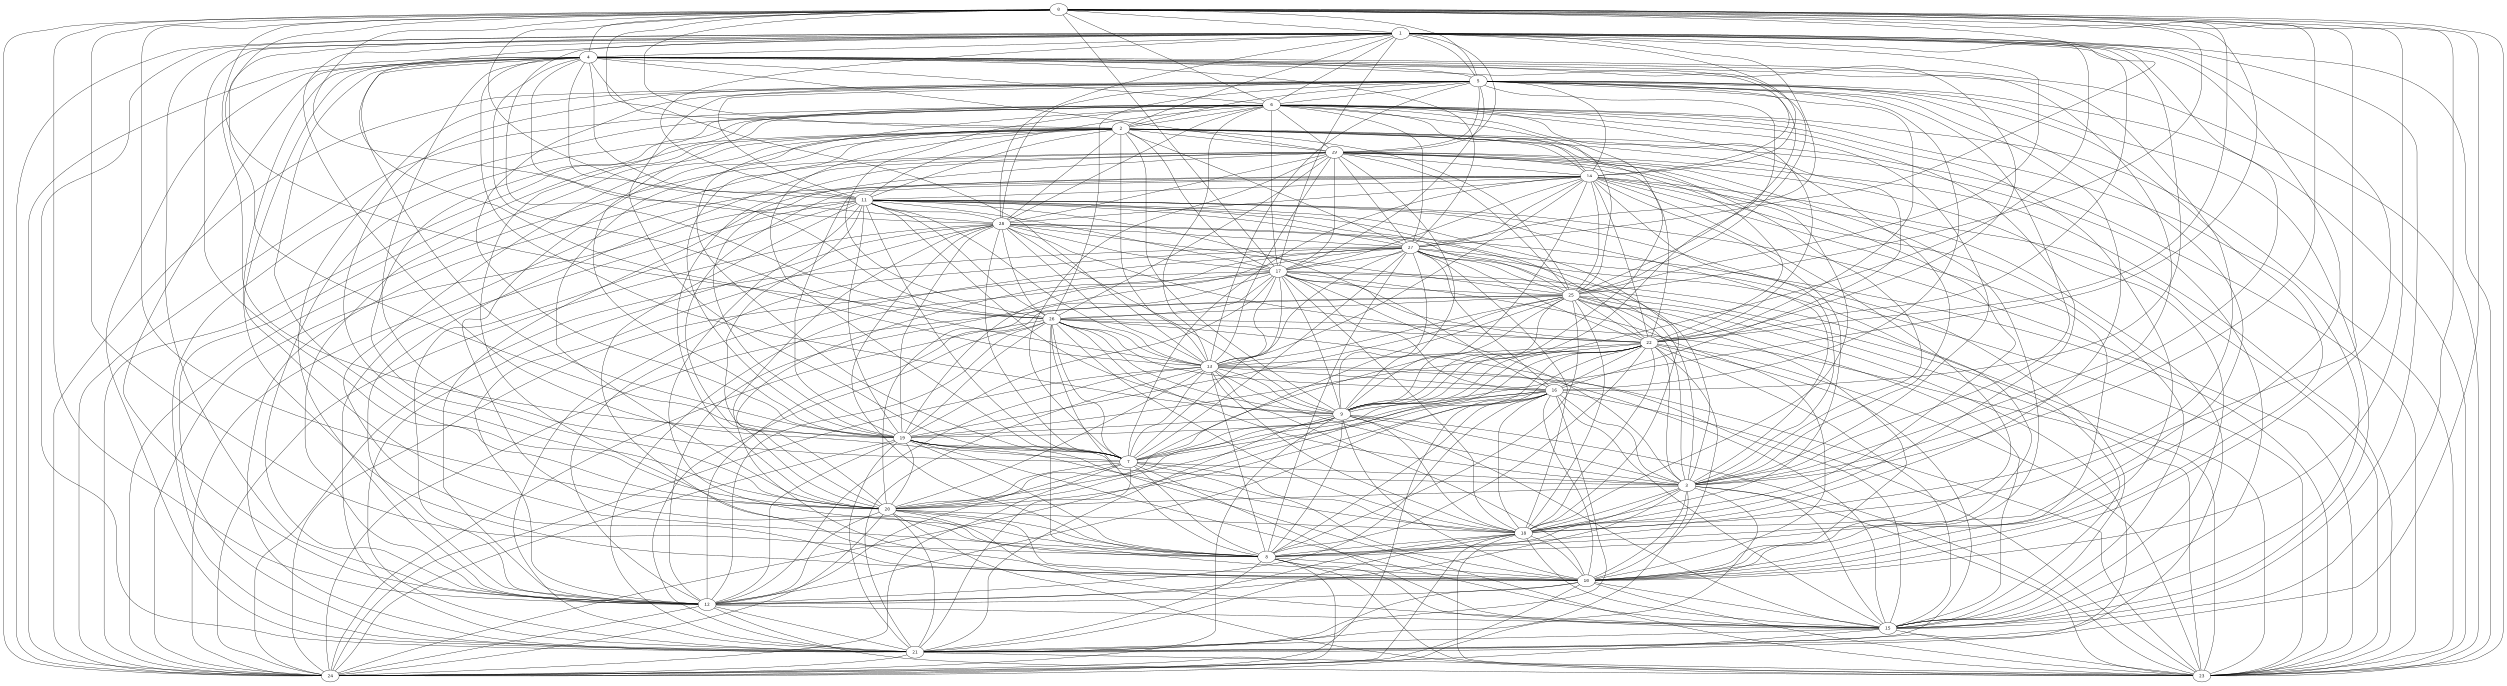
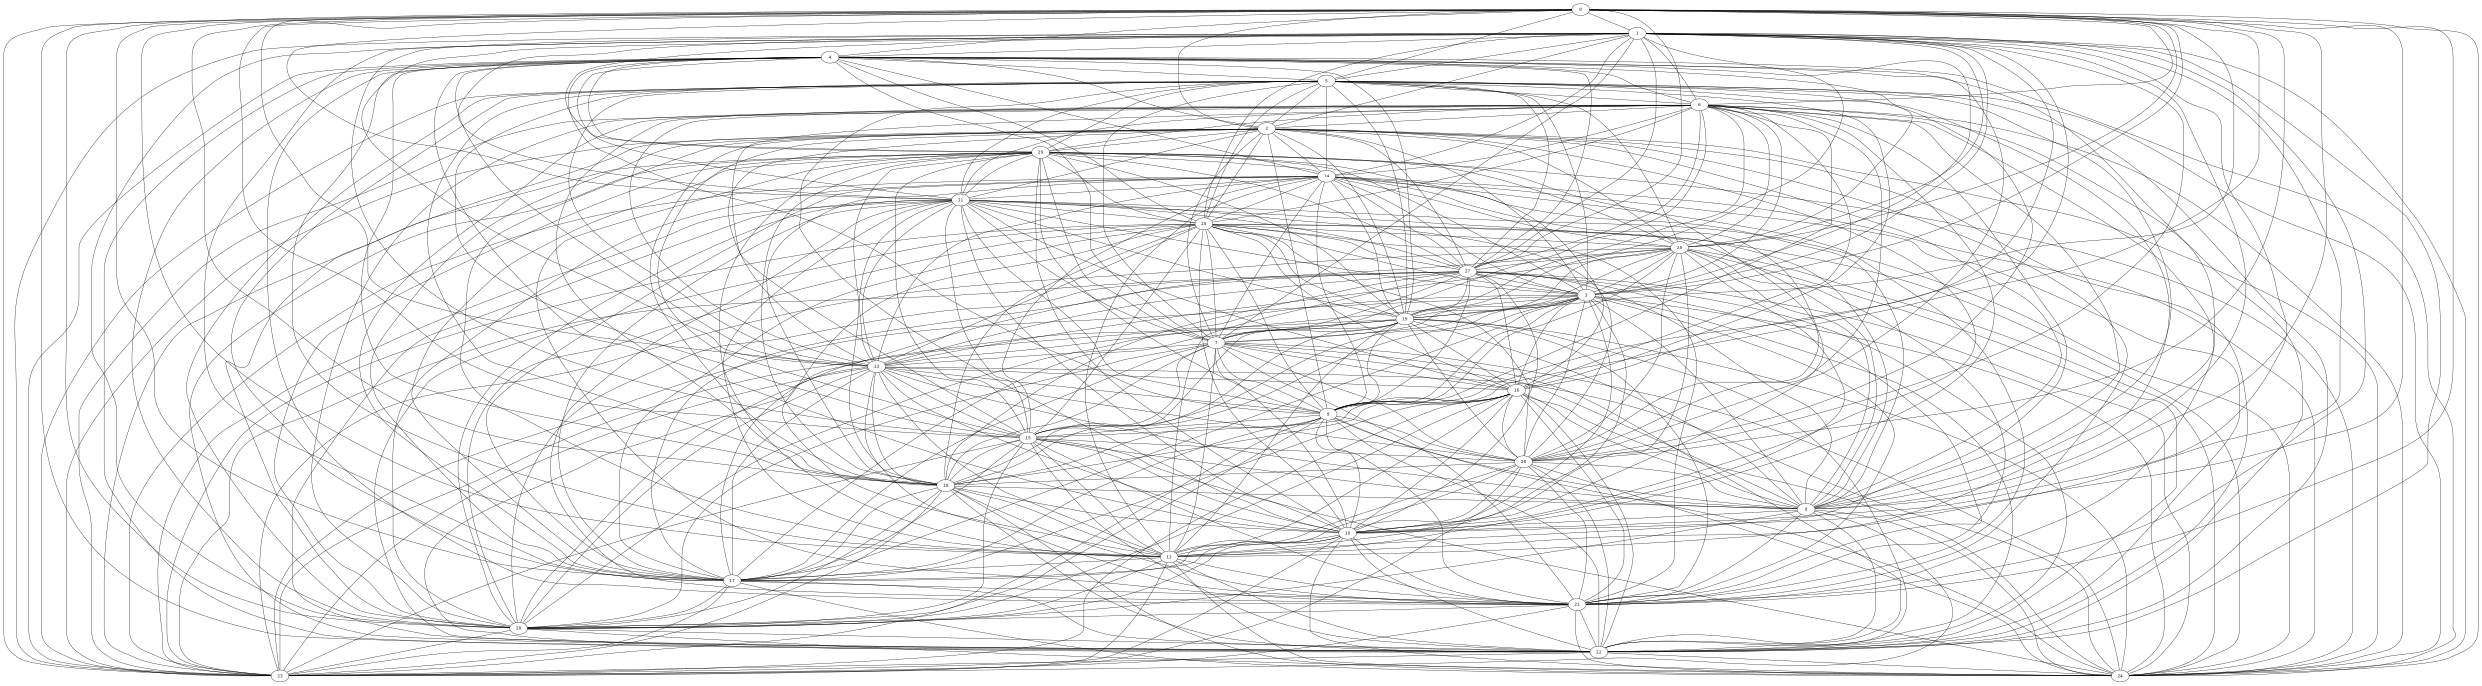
edge "0" -- "25": now "16" -- "25"
edge "29" -- "16": added
edge "11" -- "28": now "11" -- "29"
edge "5" -- "9": now "5" -- "27"
